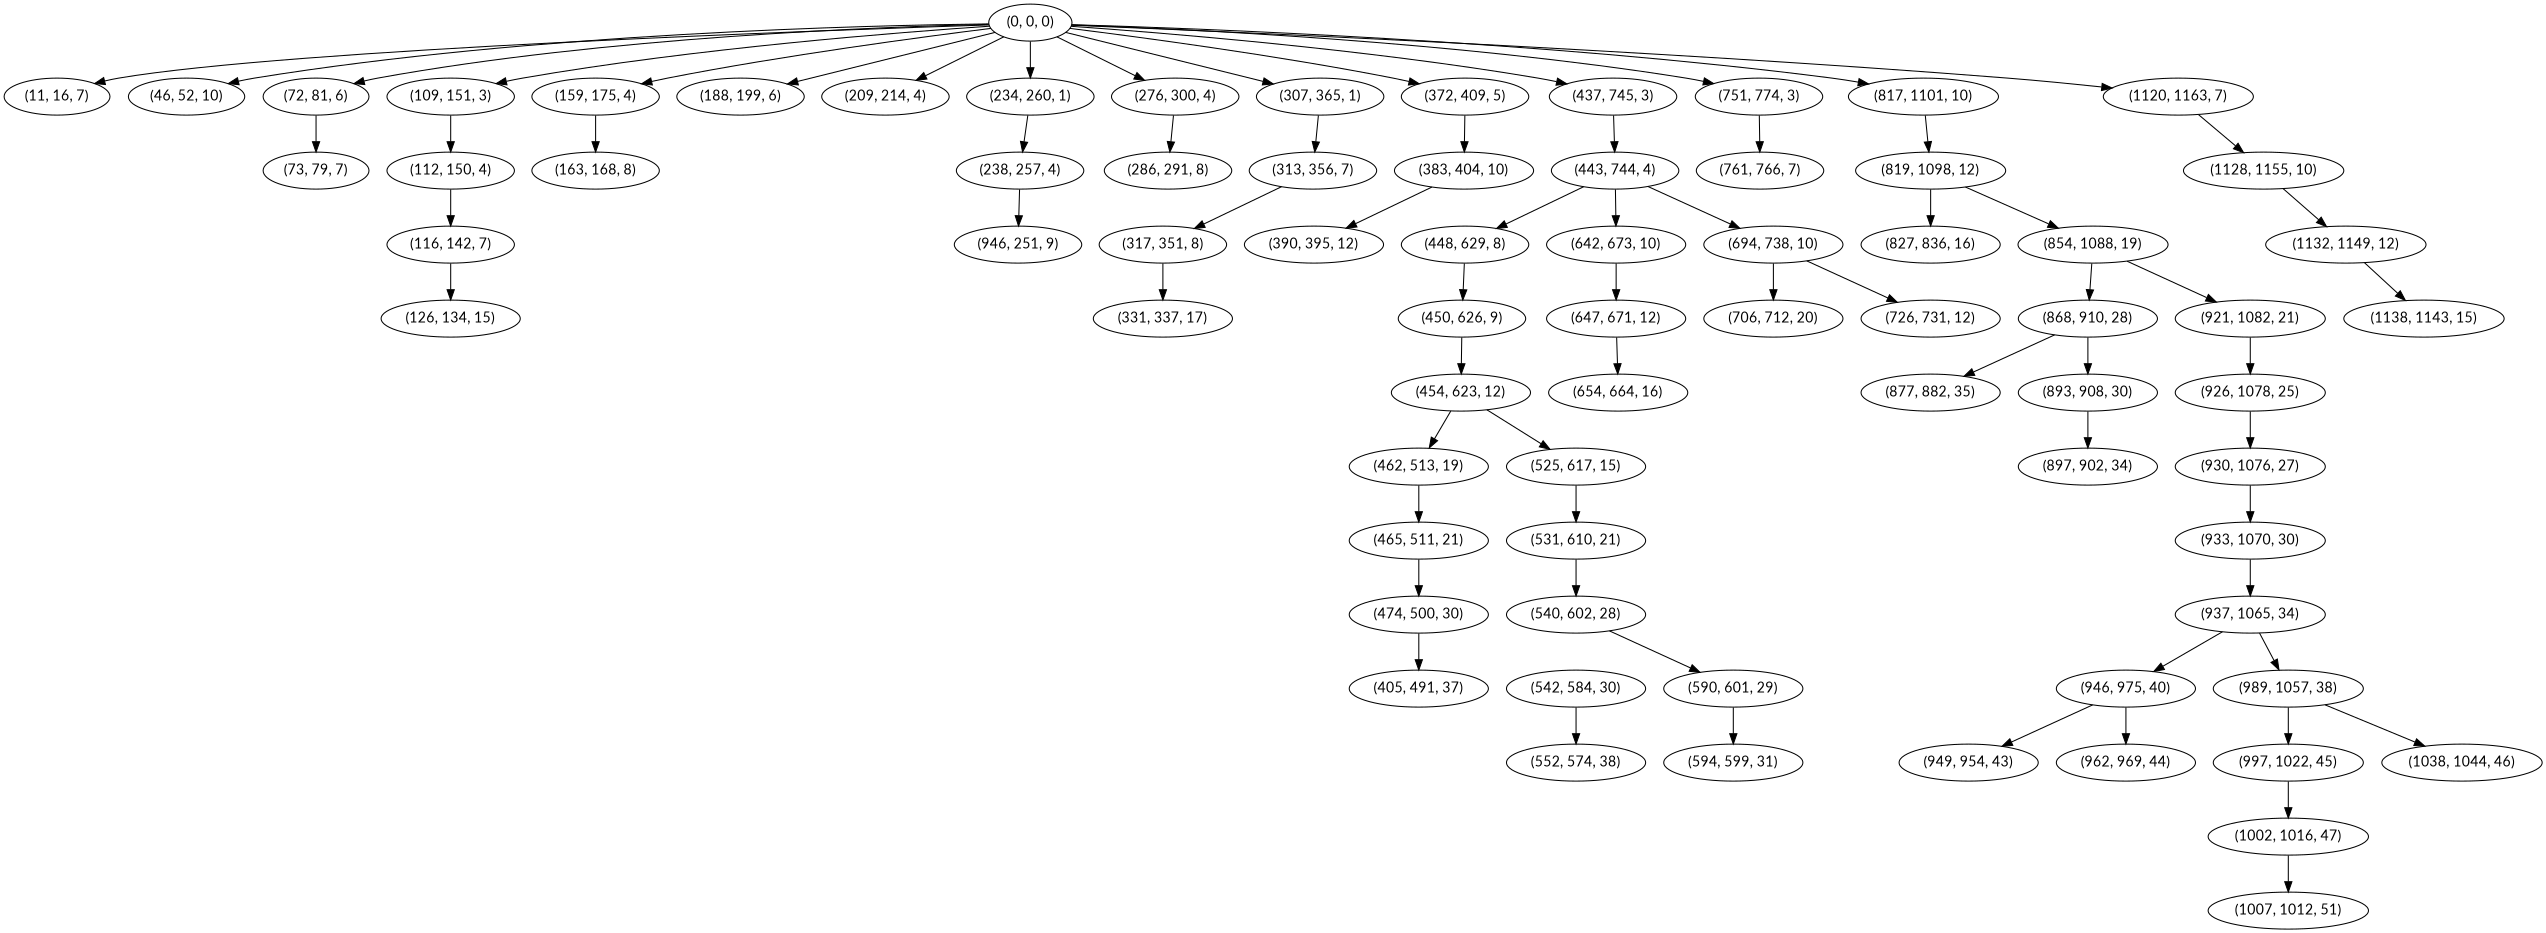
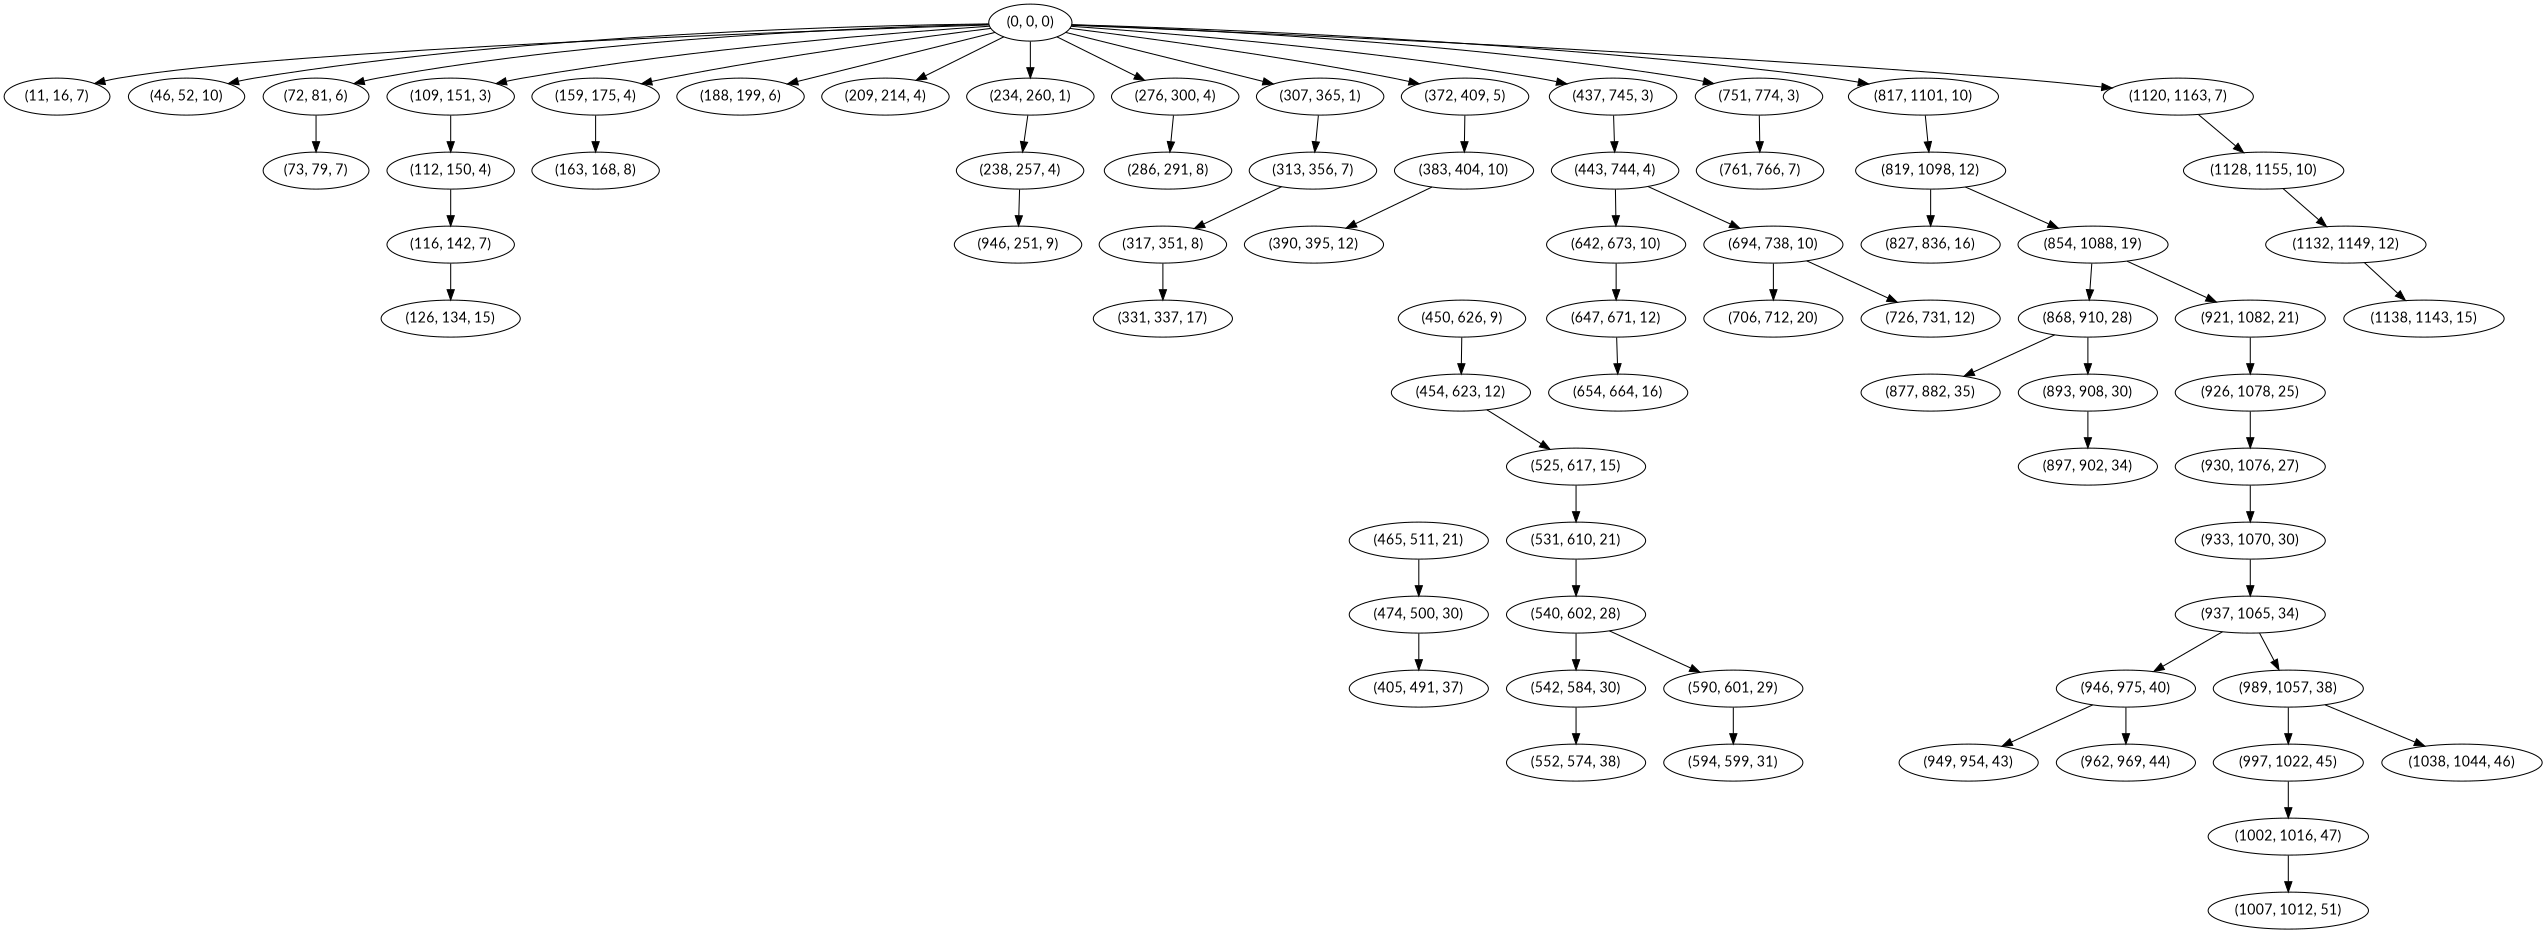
node "(448, 629, 8)": removed
node "(462, 513, 19)": removed
edge "(540, 602, 28)" -> "(542, 584, 30)": added
